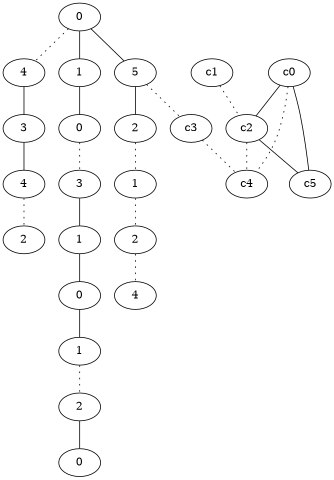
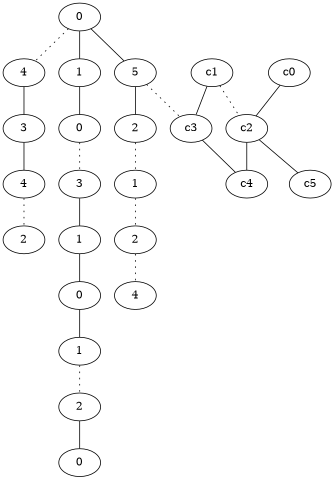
edge "c1" -- "c3": added
edge "c0" -- "c5": removed
edge "c0" -- "c4": removed
edge "c3" -- "c4": style dotted -> solid
edge "c2" -- "c4": style dotted -> solid
